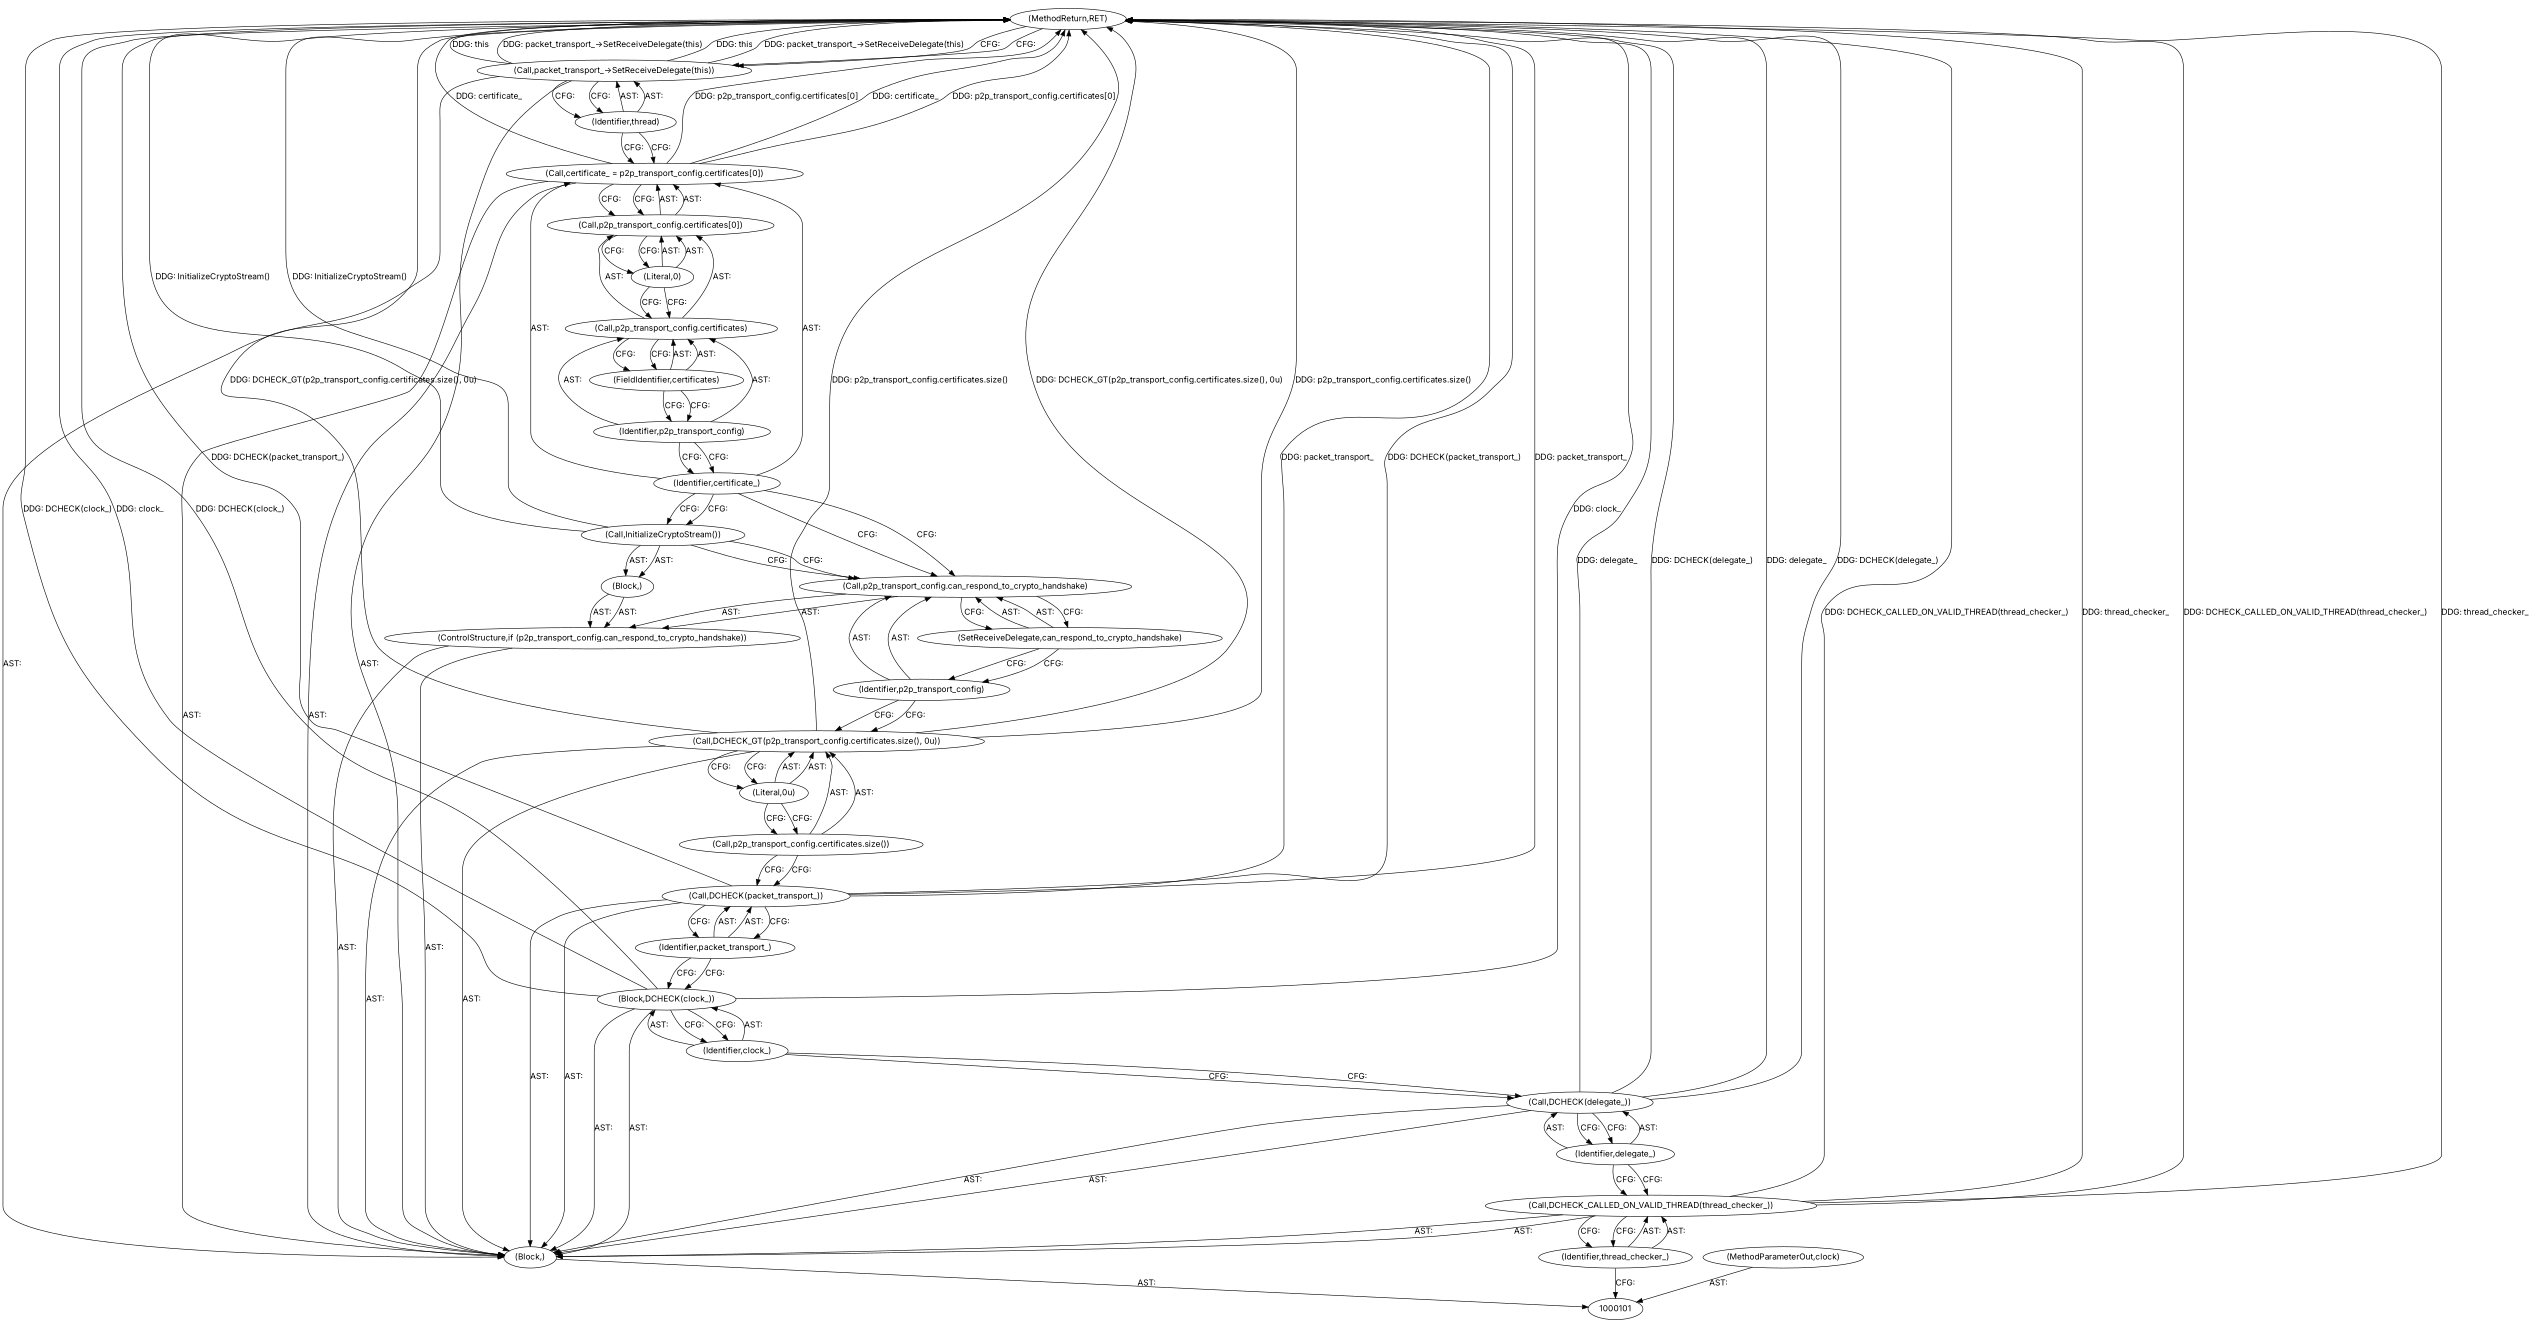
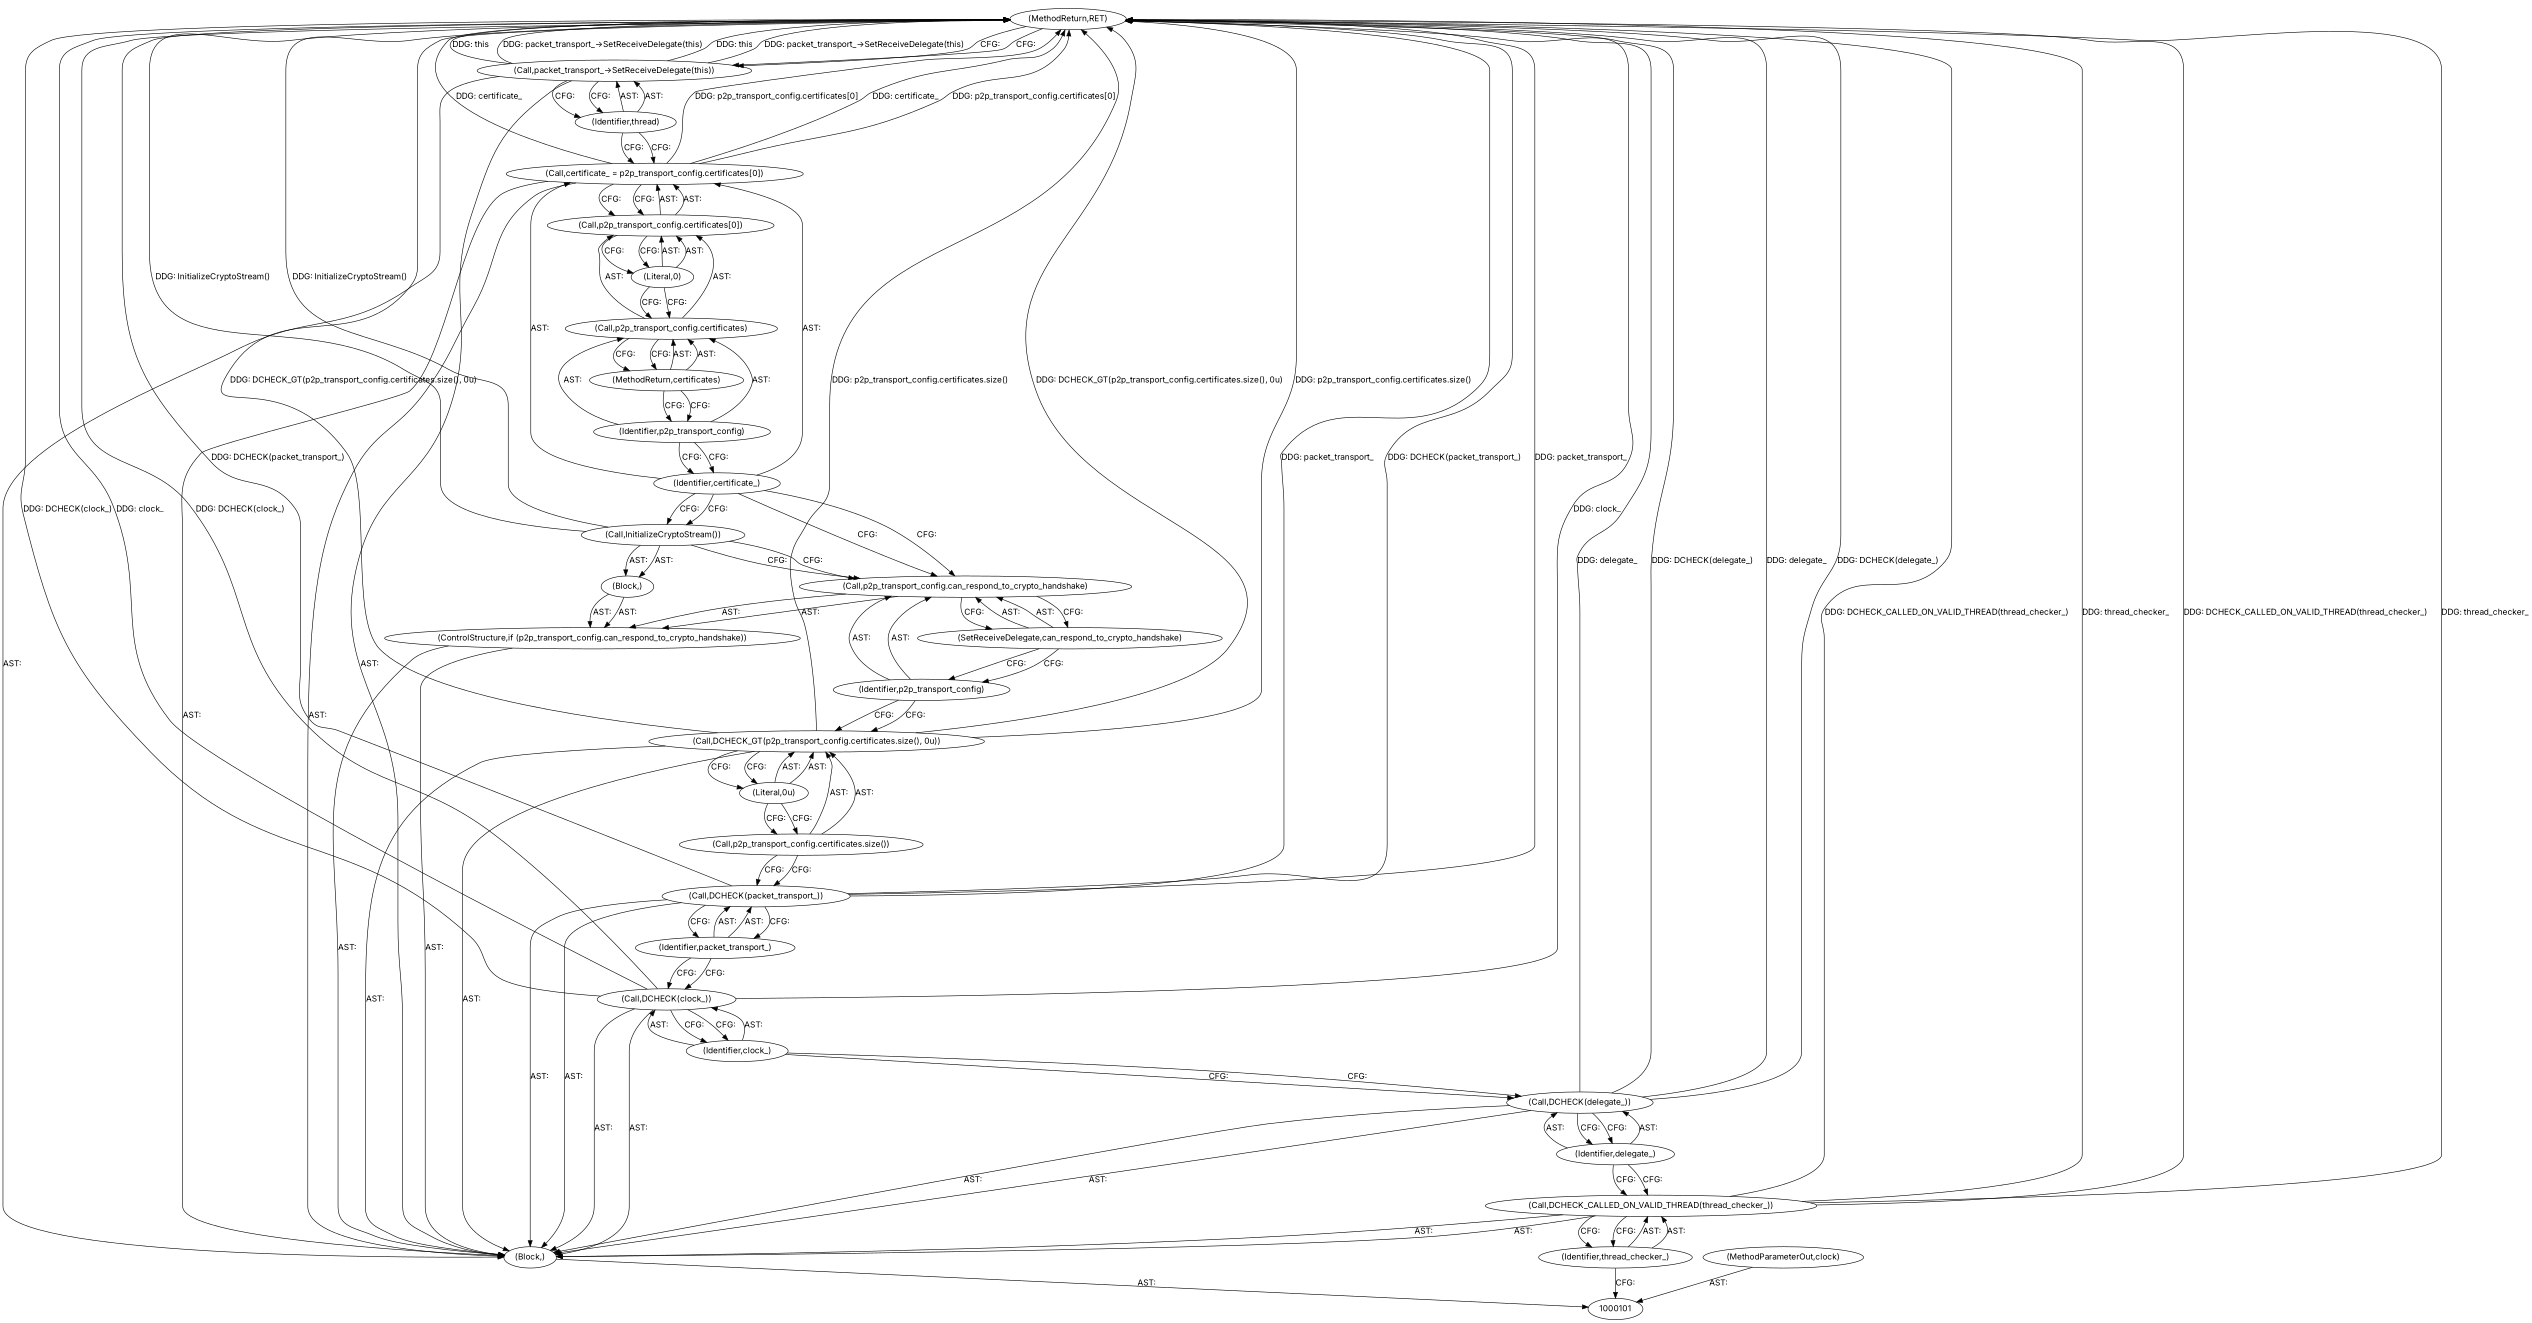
node "(FieldIdentifier,certificates)": label "(FieldIdentifier,certificates)" -> "(MethodReturn,certificates)"
node "(Block,DCHECK(clock_))": label "(Block,DCHECK(clock_))" -> "(Call,DCHECK(clock_))"
